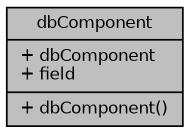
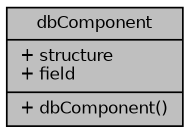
node "dbComponent": text "+ dbComponent" -> "+ structure"
